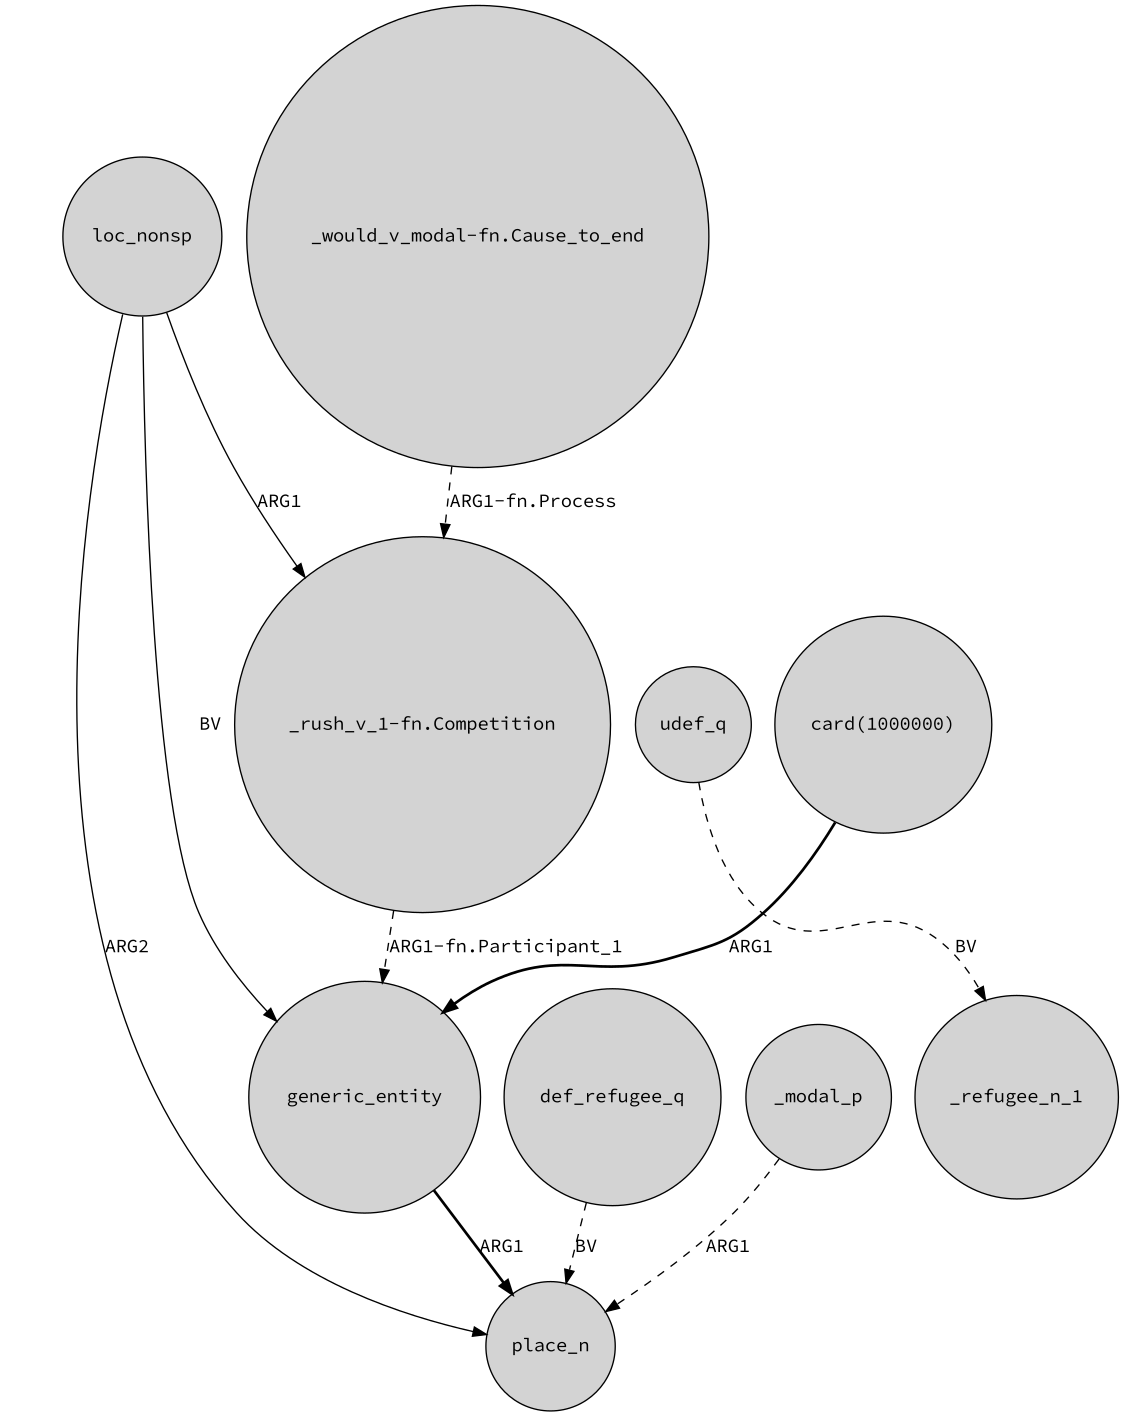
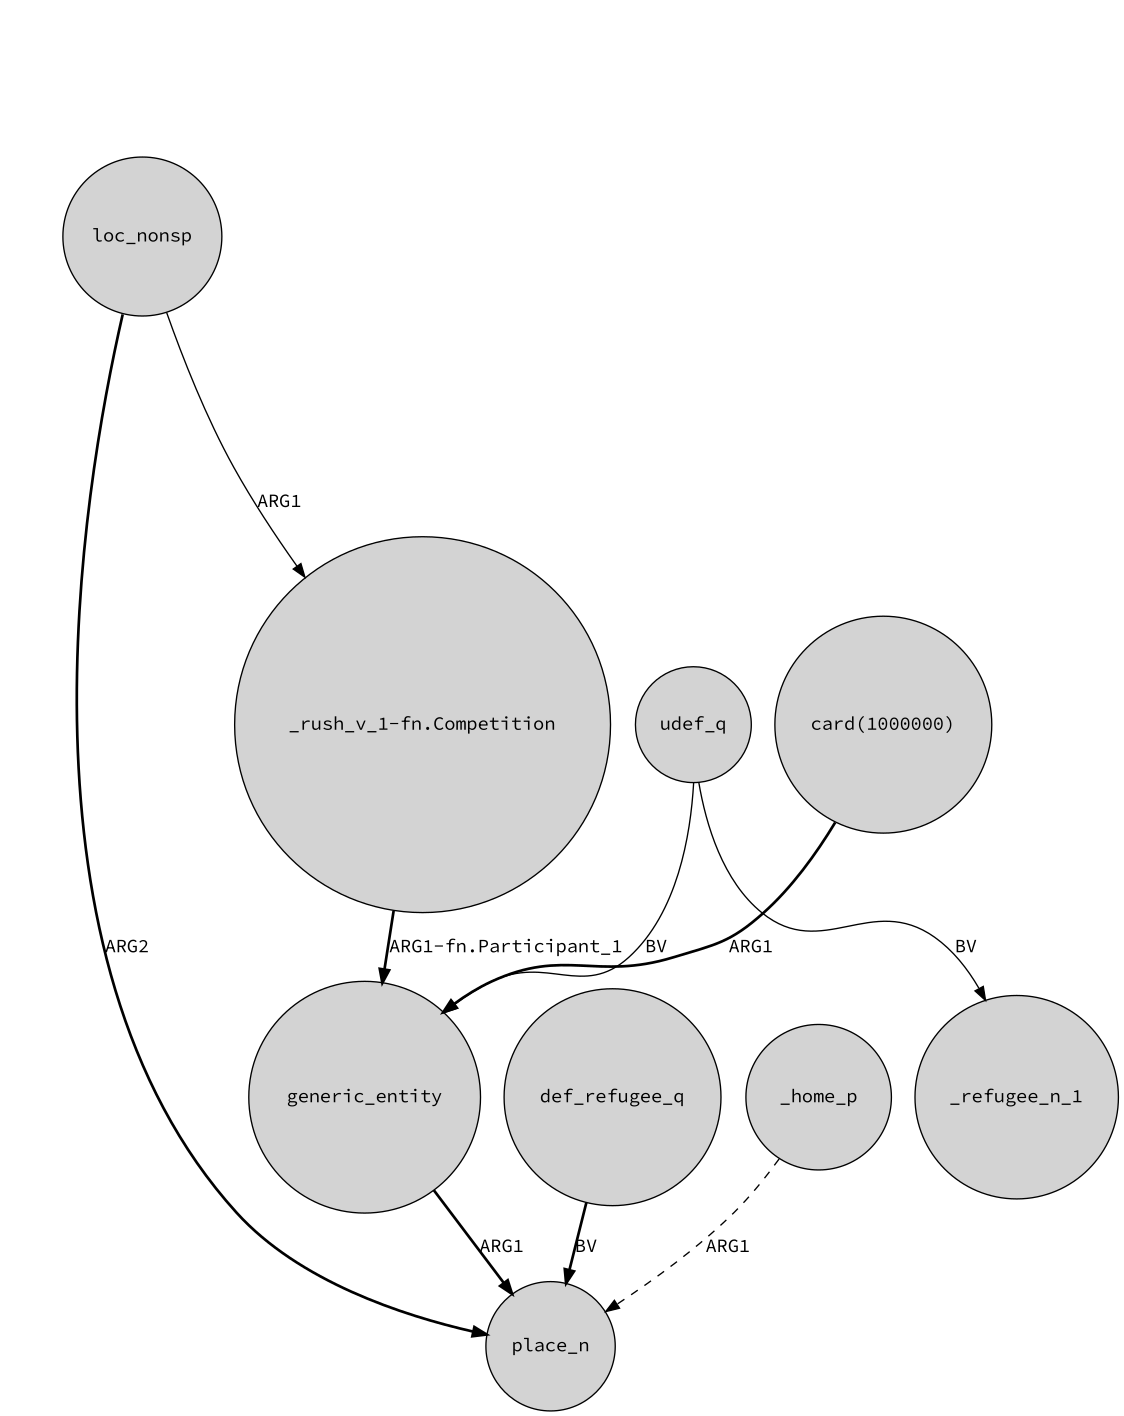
node "_would_v_modal-fn.Cause_to_end": removed
edge "loc_nonsp" -> "generic_entity": now "udef_q" -> "generic_entity"
edge "loc_nonsp" -> "place_n": style solid -> bold
edge "udef_q" -> "_refugee_n_1": style dashed -> solid
edge "_rush_v_1-fn.Competition" -> "generic_entity": style dashed -> bold
node "_modal_p": label "_modal_p" -> "_home_p"
edge "def_refugee_q" -> "place_n": style dashed -> bold
